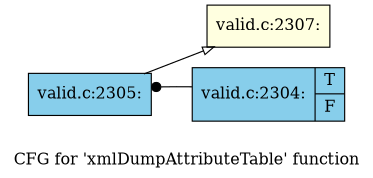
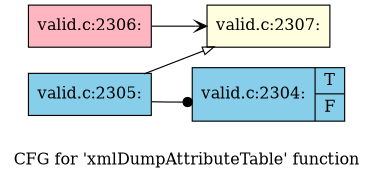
node "valid.c:2306:": added
edge "valid.c:2304:" -> "valid.c:2305:": reversed
